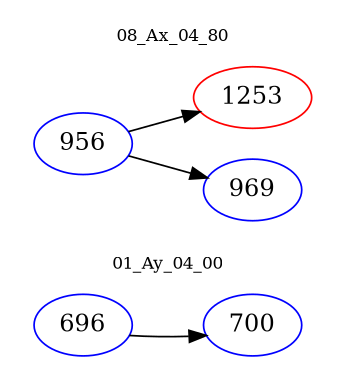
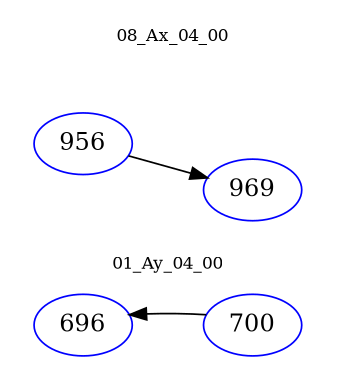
cluster "08_Ax_04_80": label "08_Ax_04_80" -> "08_Ax_04_00"
node "1253": removed
edge "696" -> "700": reversed
